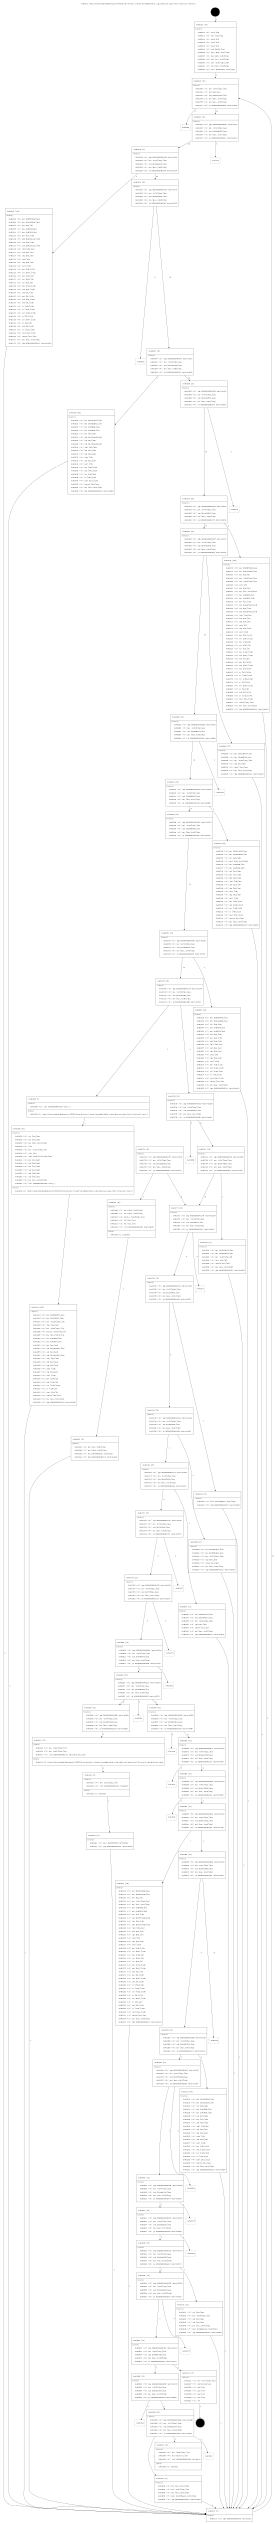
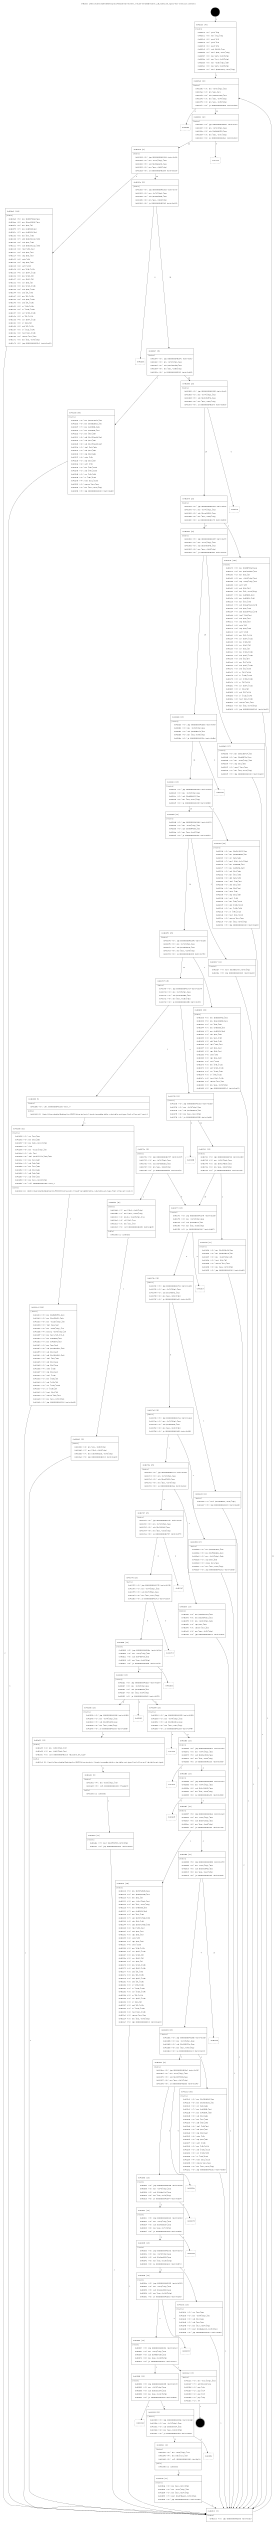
node "0x4021b7 [12]": added
edge "0x401999 [25]" -> "0x401b4e [21]": now "0x401b41 [13]" -> "0x401b4e [21]"
